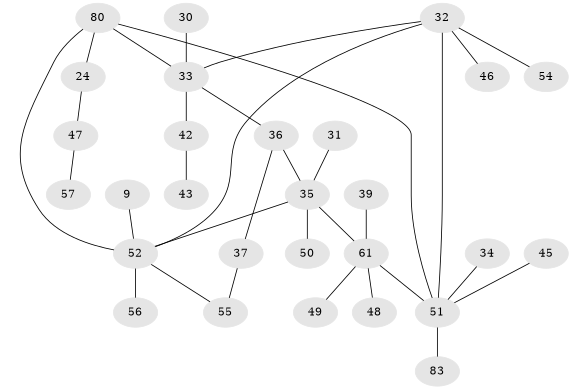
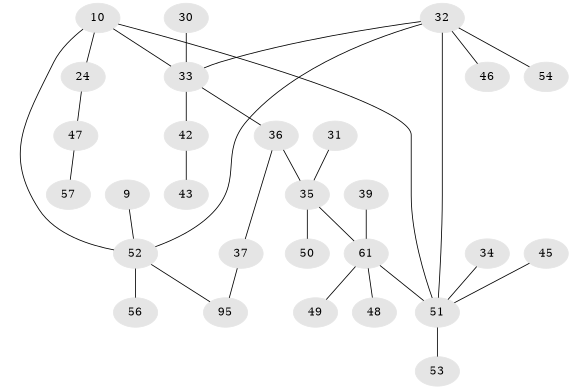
node "80": label "80" -> "10"
edge "35" -- "52": removed
node "55": label "55" -> "95"
node "83": label "83" -> "53"
